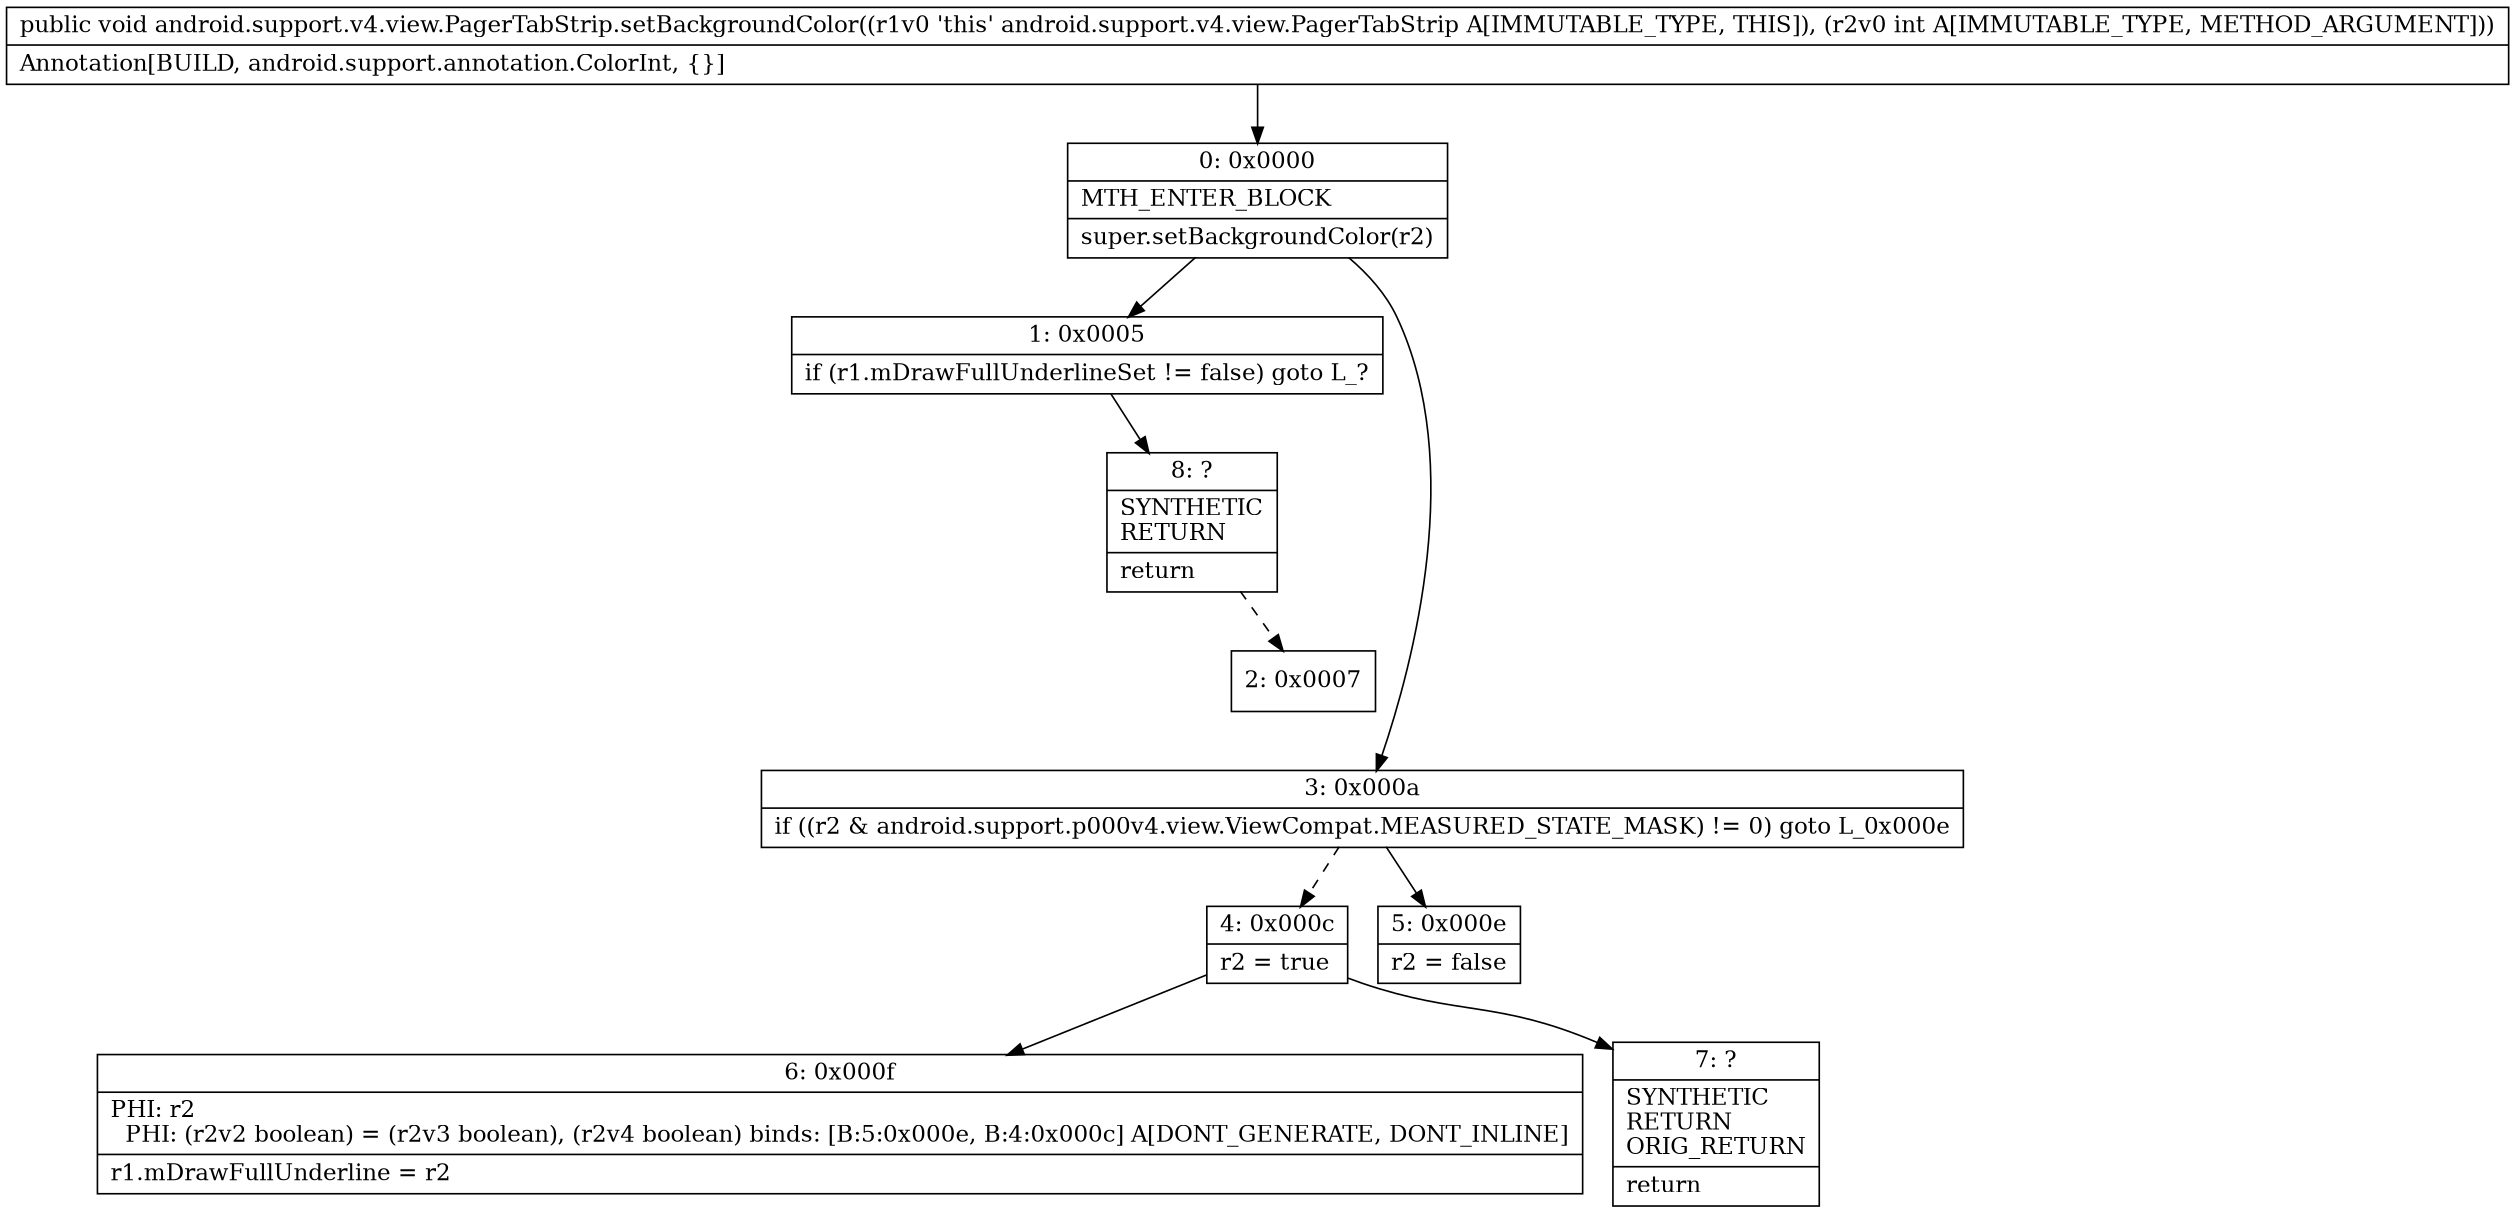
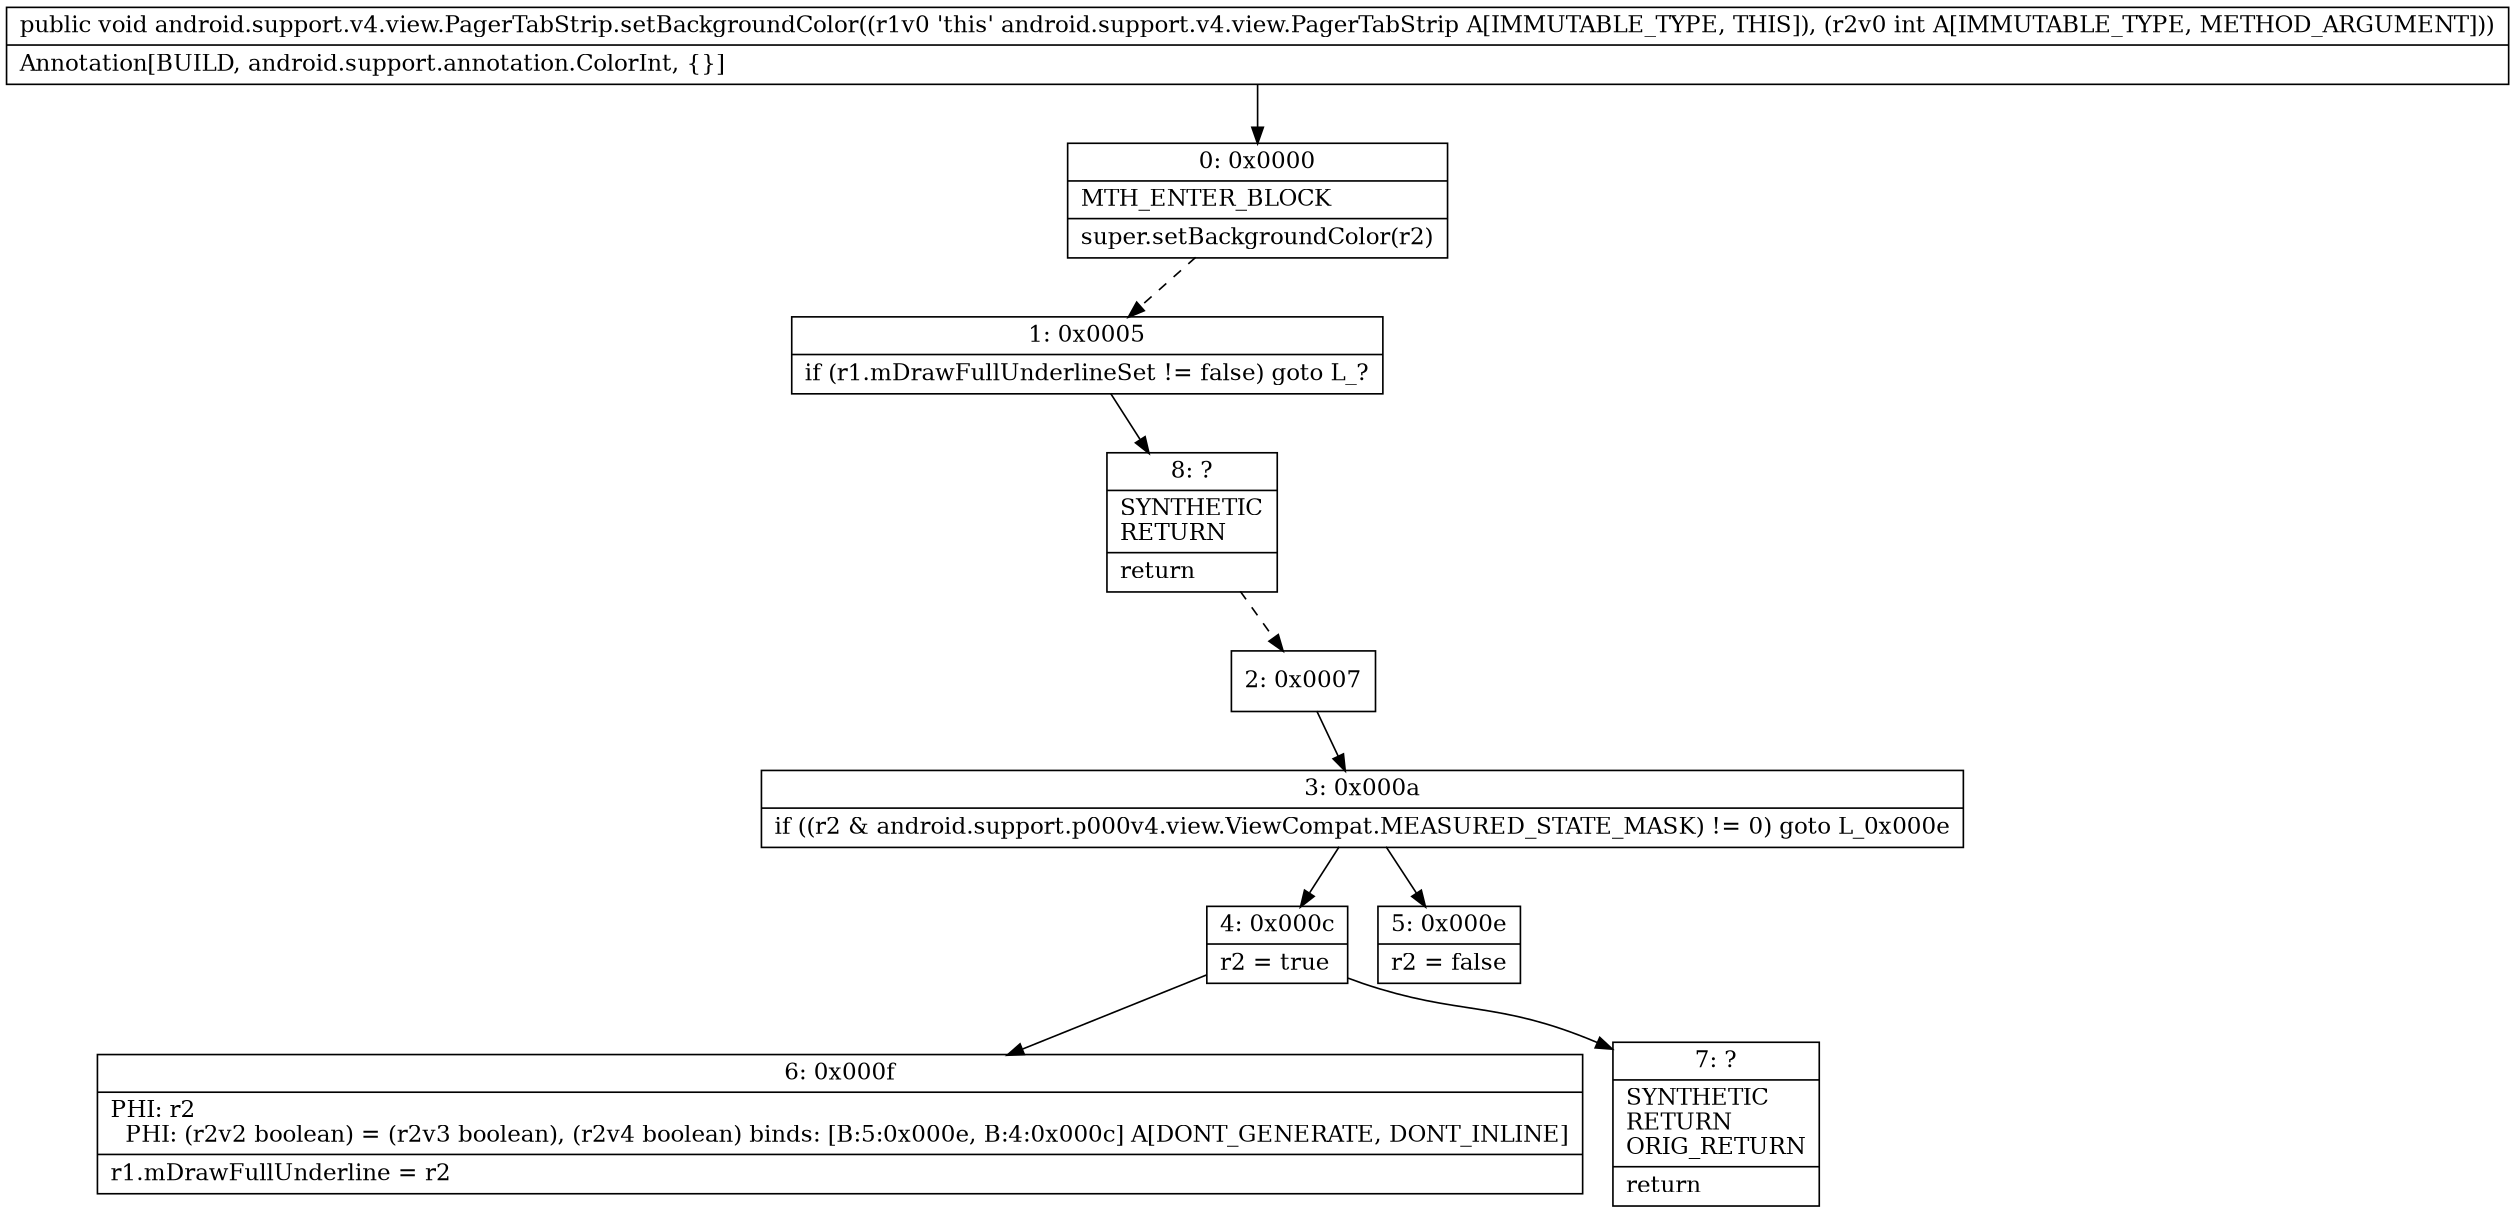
edge "0: 0x0000" -> "1: 0x0005": style solid -> dashed
edge "0: 0x0000" -> "3: 0x000a": now "2: 0x0007" -> "3: 0x000a"
edge "3: 0x000a" -> "4: 0x000c": style dashed -> solid
